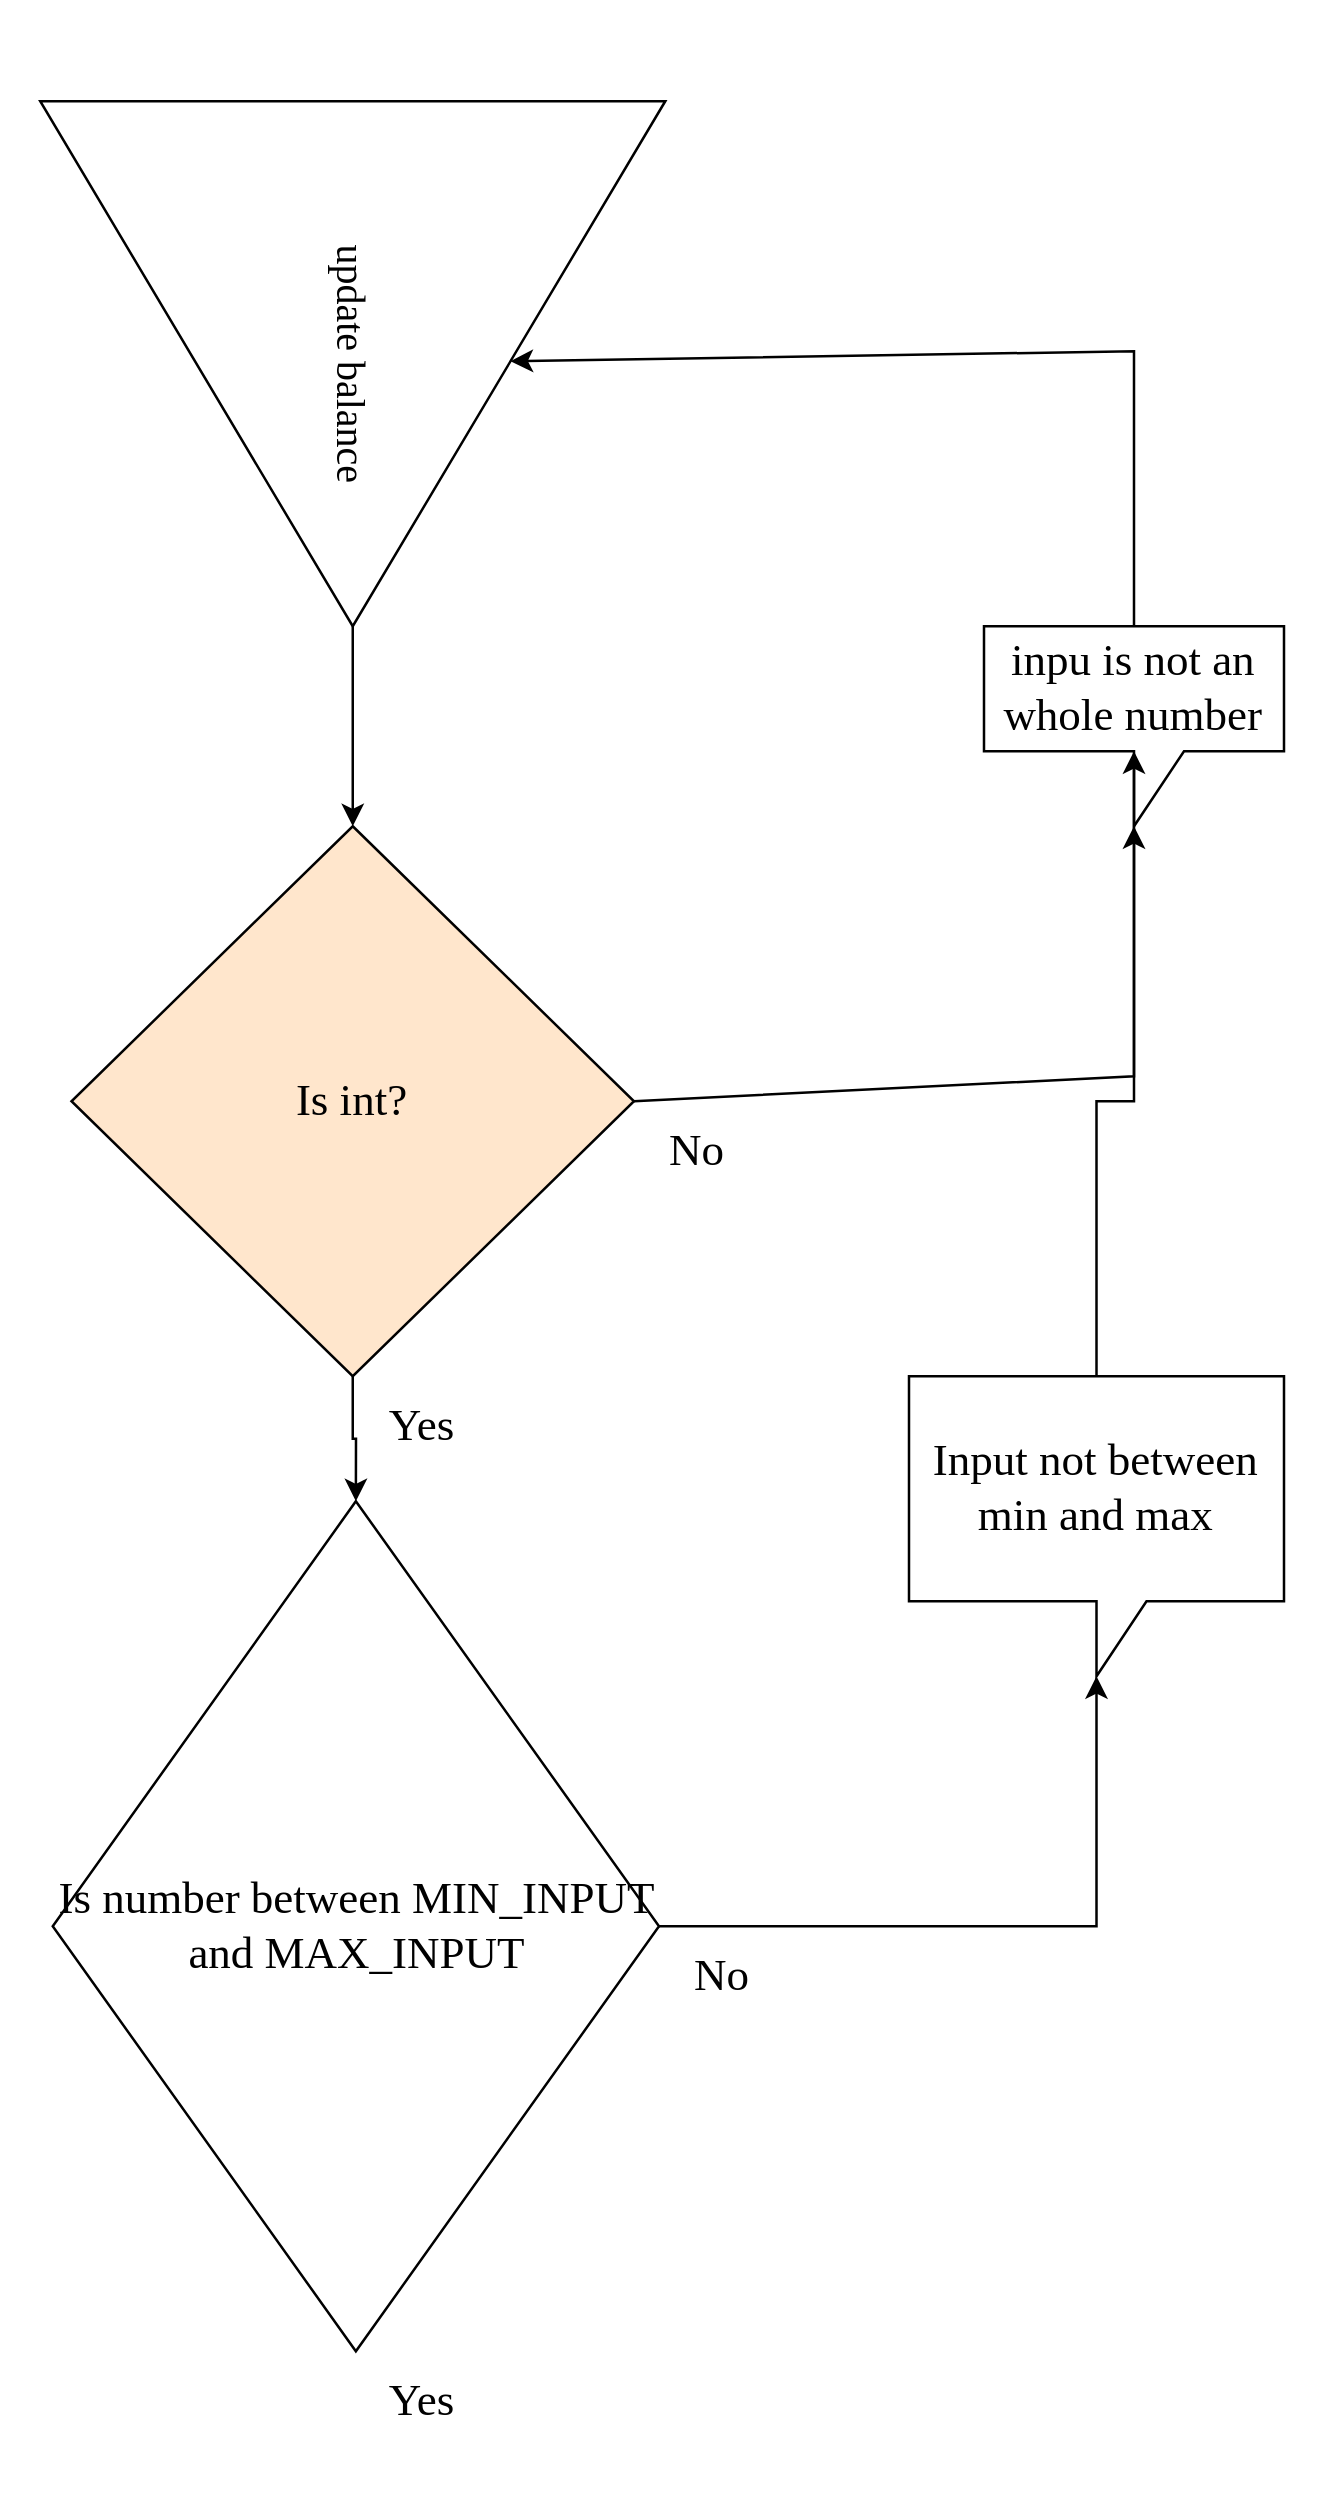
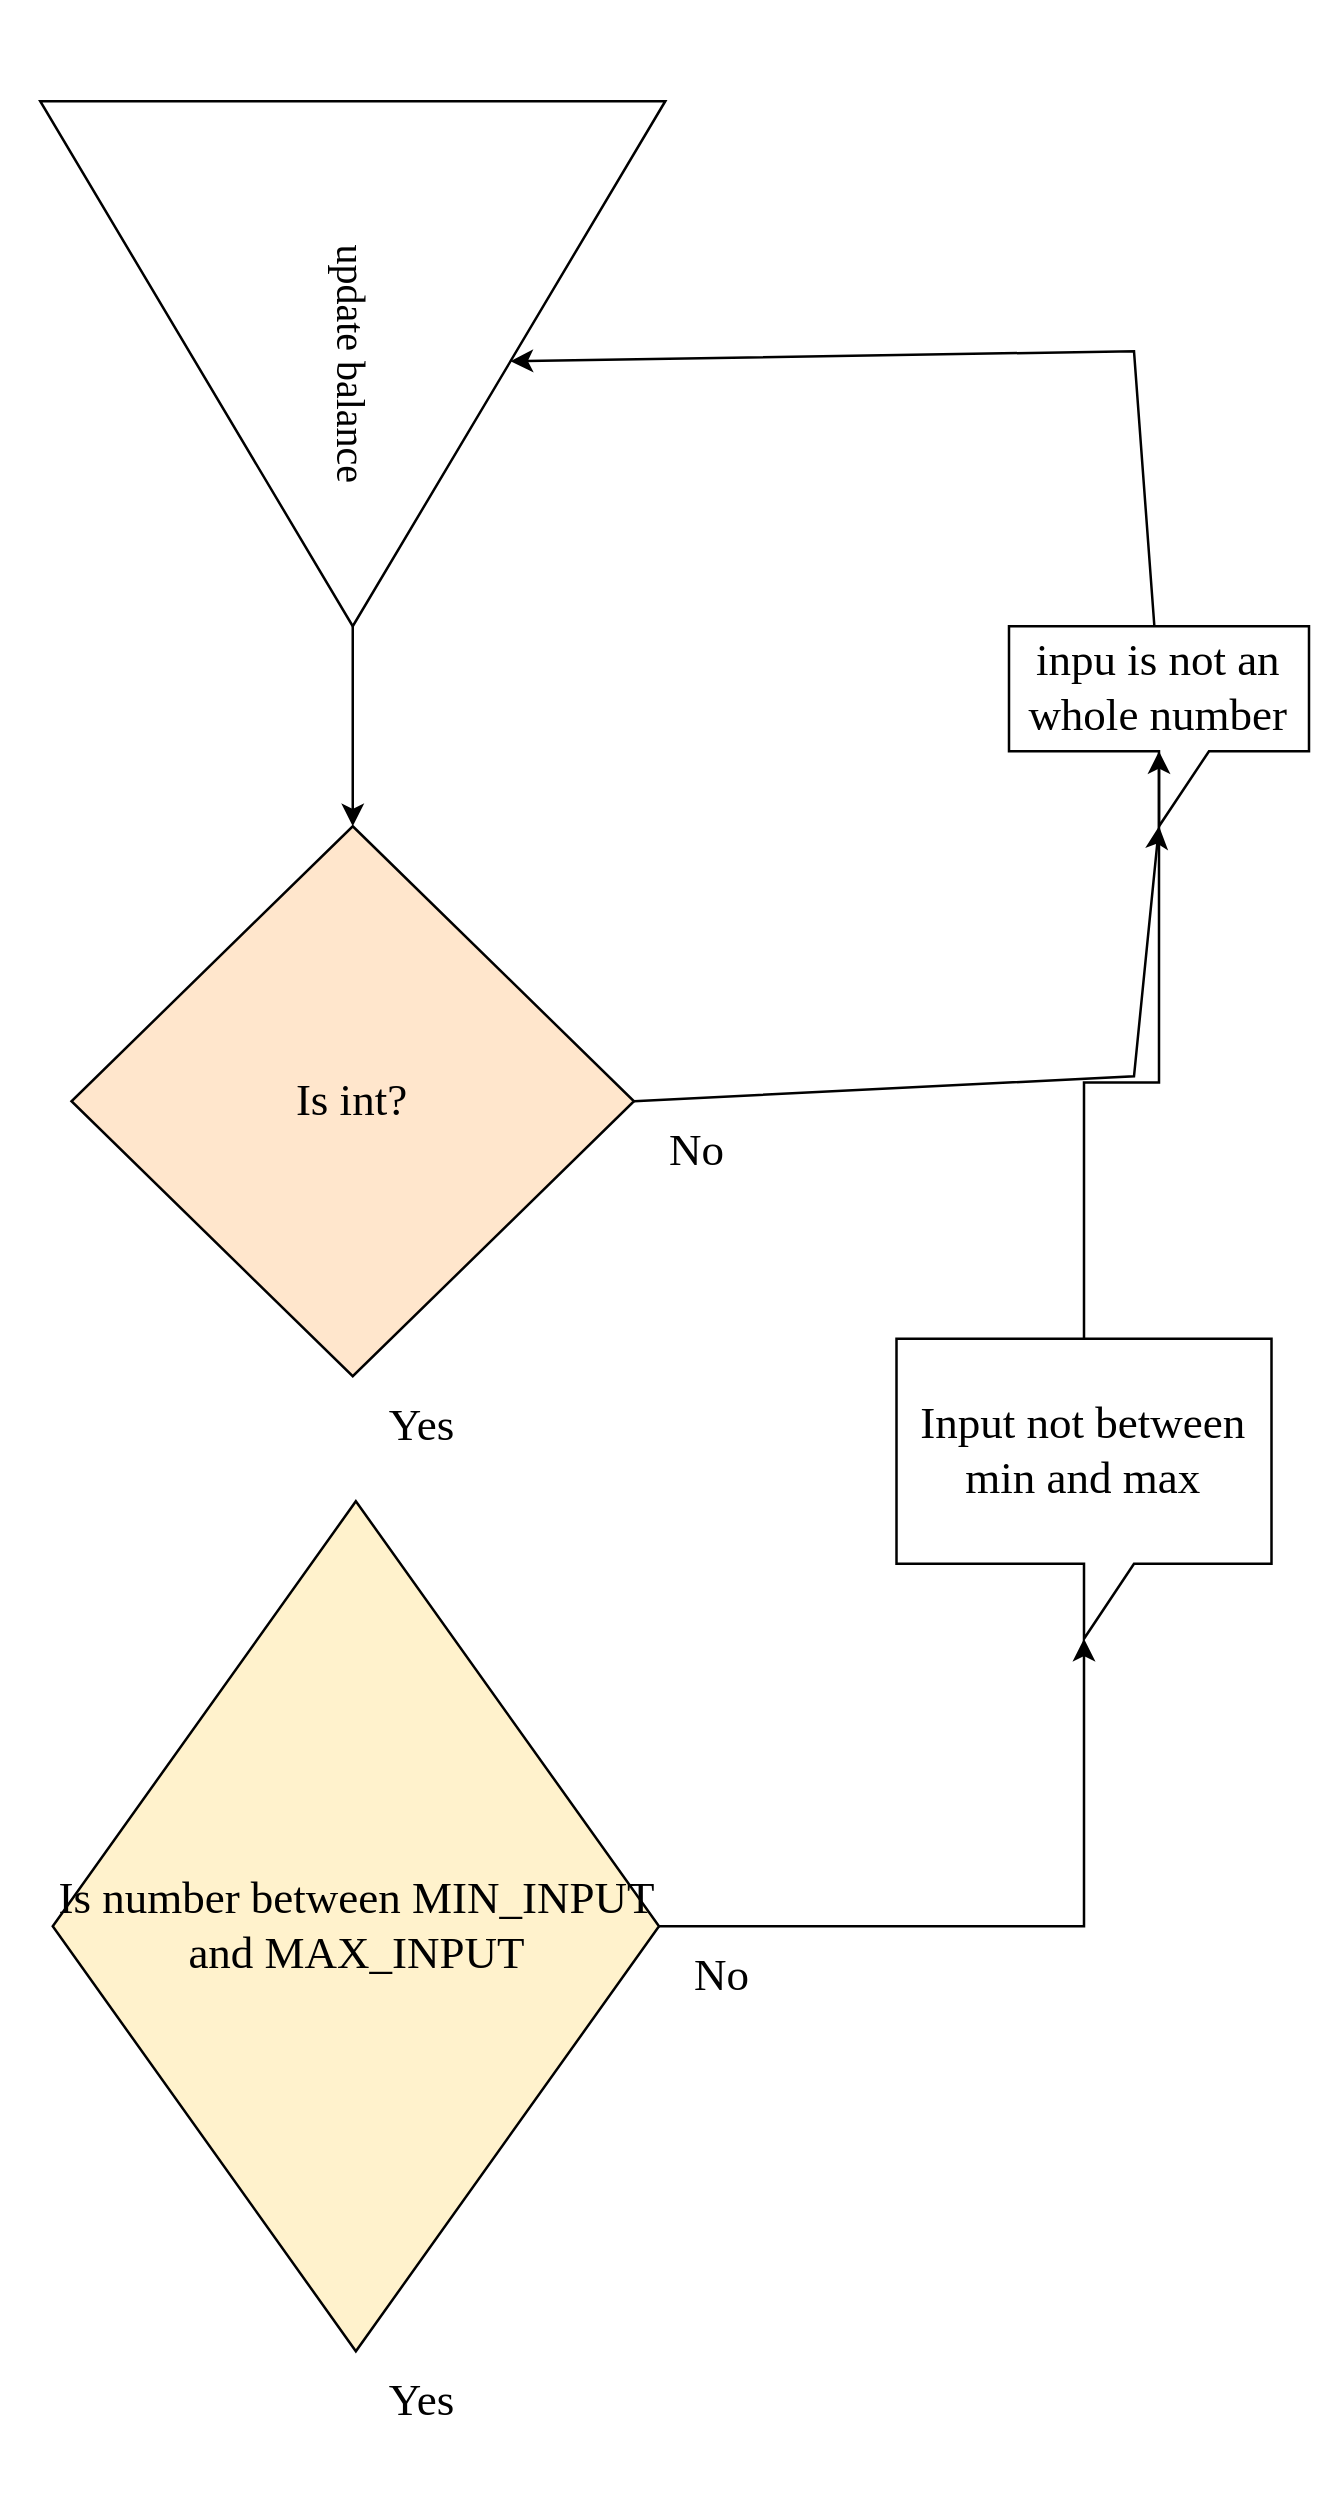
node "inpu is not an whole number": moved (1134, 726) -> (1159, 726)
edge "Is int?" -> "Is number between MIN_INPUT and MAX_INPUT": removed
node "Input not between min and max": moved (1096, 1526) -> (1084, 1489)
node "Is number between MIN_INPUT and MAX_INPUT": fillcolor #ffffff -> #fff2cc
